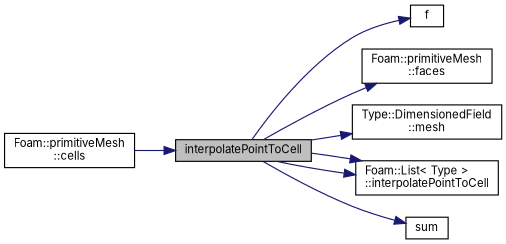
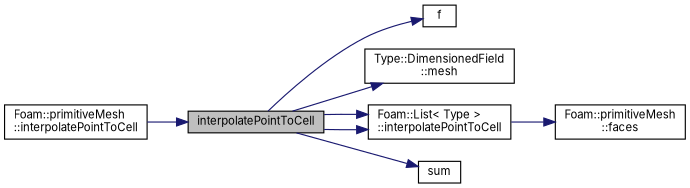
edge "interpolatePointToCell" -> "Foam::primitiveMesh ::faces": now "Foam::List< Type > ::interpolatePointToCell" -> "Foam::primitiveMesh ::faces"
node "Foam::primitiveMesh ::cells": label "Foam::primitiveMesh ::cells" -> "Foam::primitiveMesh ::interpolatePointToCell"
